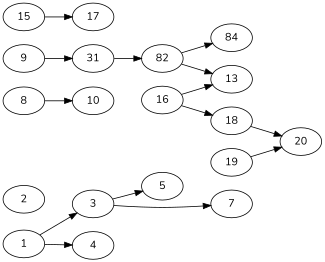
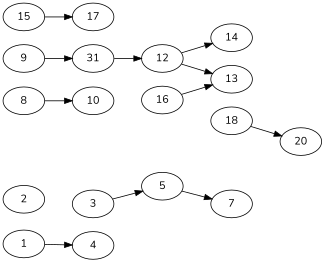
node "84": label "84" -> "14"
node "82": label "82" -> "12"
edge "16" -> "18": removed
node "19": removed
edge "3" -> "7": now "5" -> "7"
edge "1" -> "3": removed
